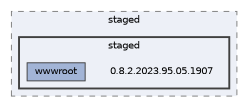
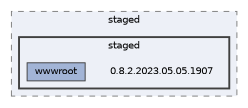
node "0.8.2.2023.95.05.1907": label "0.8.2.2023.95.05.1907" -> "0.8.2.2023.05.05.1907"
